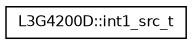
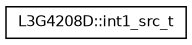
node "L3G4200D::int1_src_t": label "L3G4200D::int1_src_t" -> "L3G4208D::int1_src_t"
